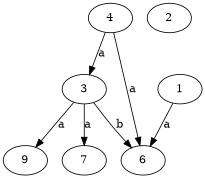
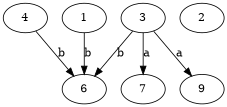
edge "4" -> "3": removed, label "a"
edge "4" -> "6": label "a" -> "b"
edge "1" -> "6": label "a" -> "b"
